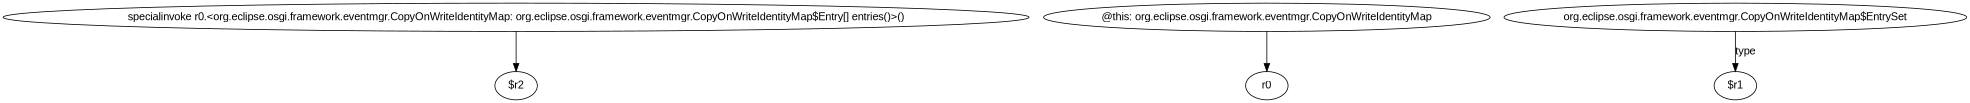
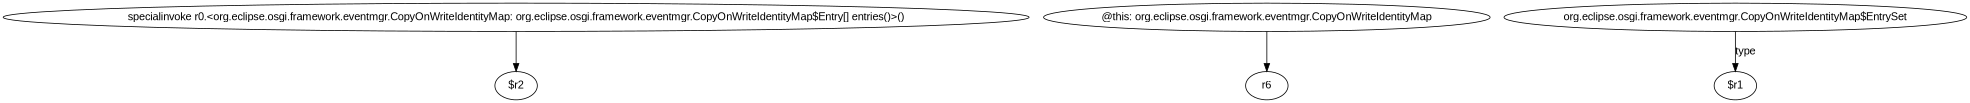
node "r0": label "r0" -> "r6"
